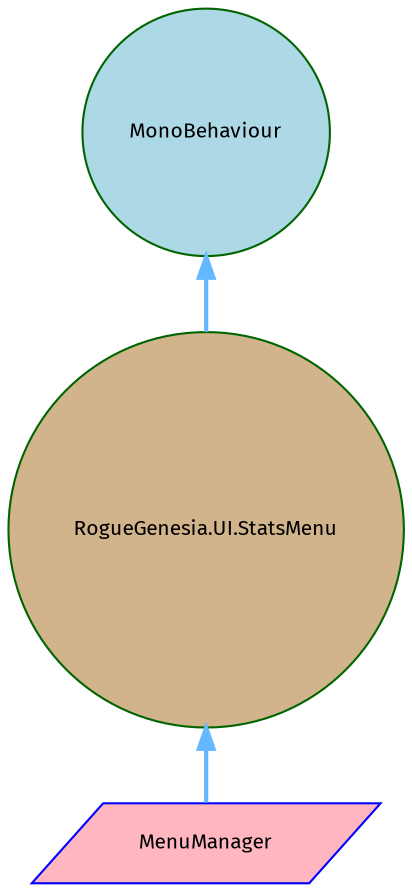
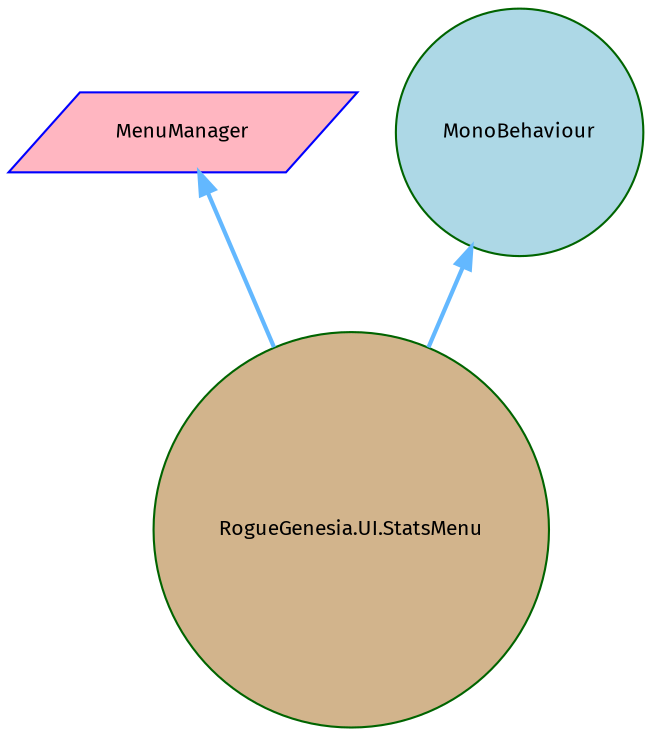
edge "MenuManager" -> "RogueGenesia.UI.StatsMenu": reversed
